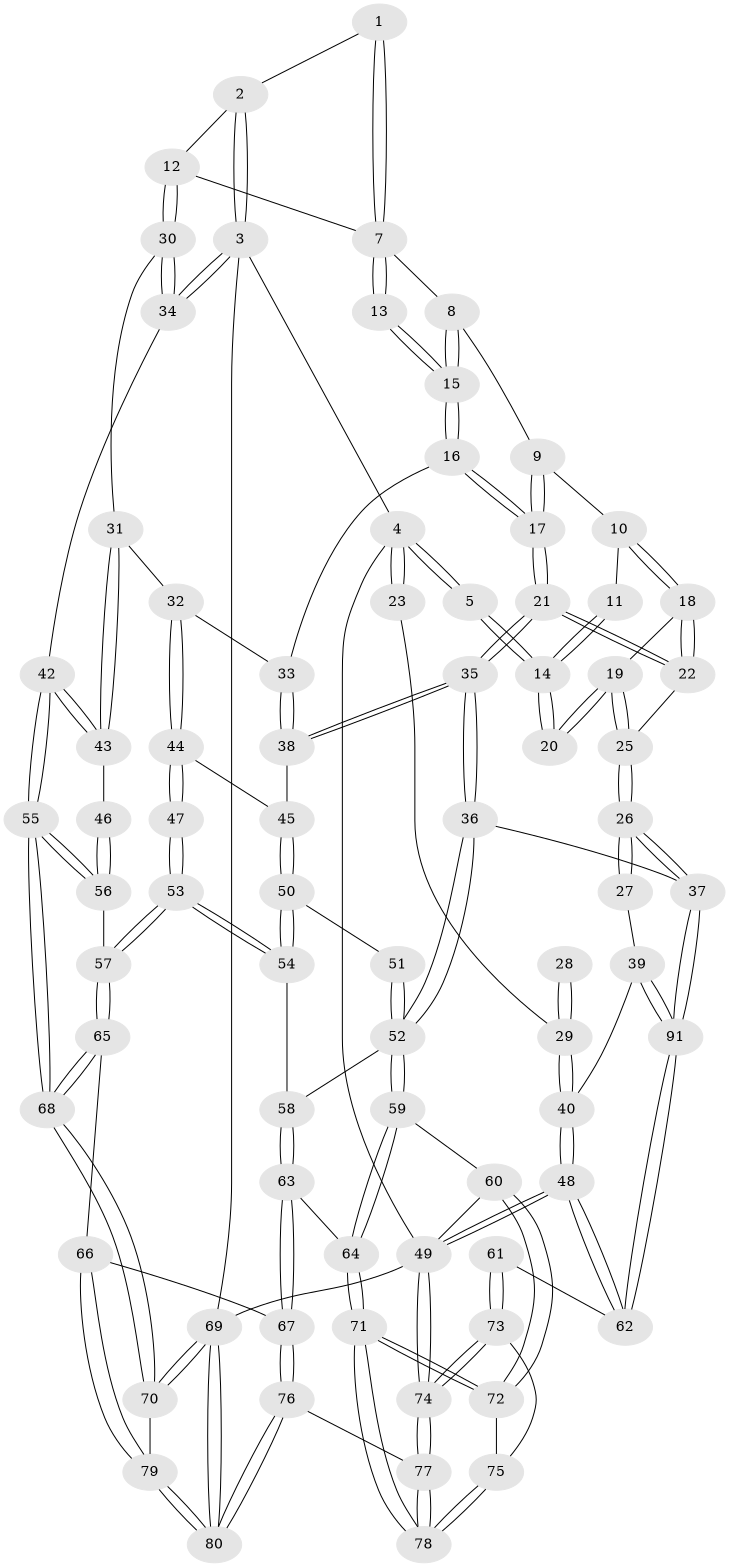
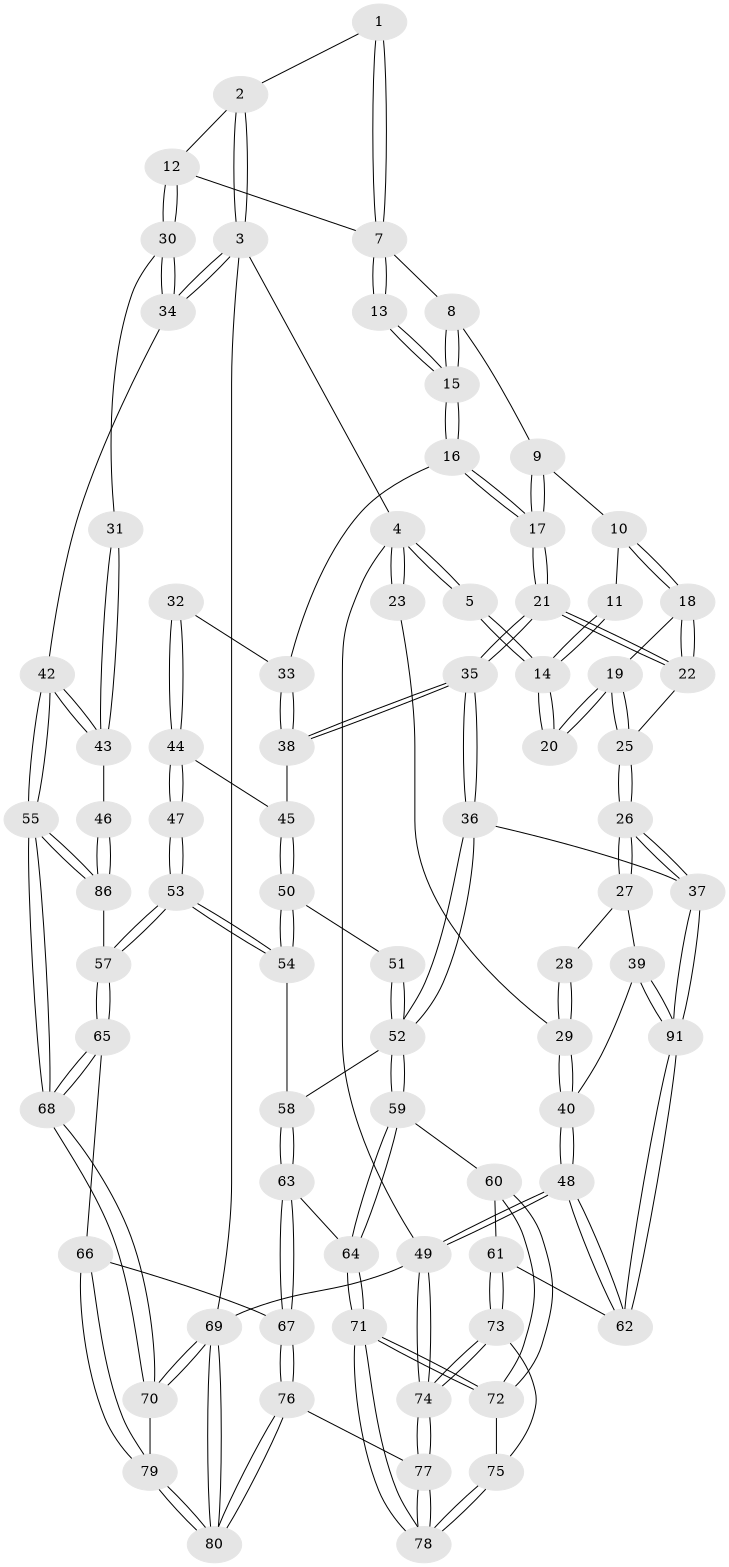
edge "31" -- "32": removed
node "56": label "56" -> "86"
edge "27" -- "28": added
edge "60" -- "49": now "60" -- "61"
